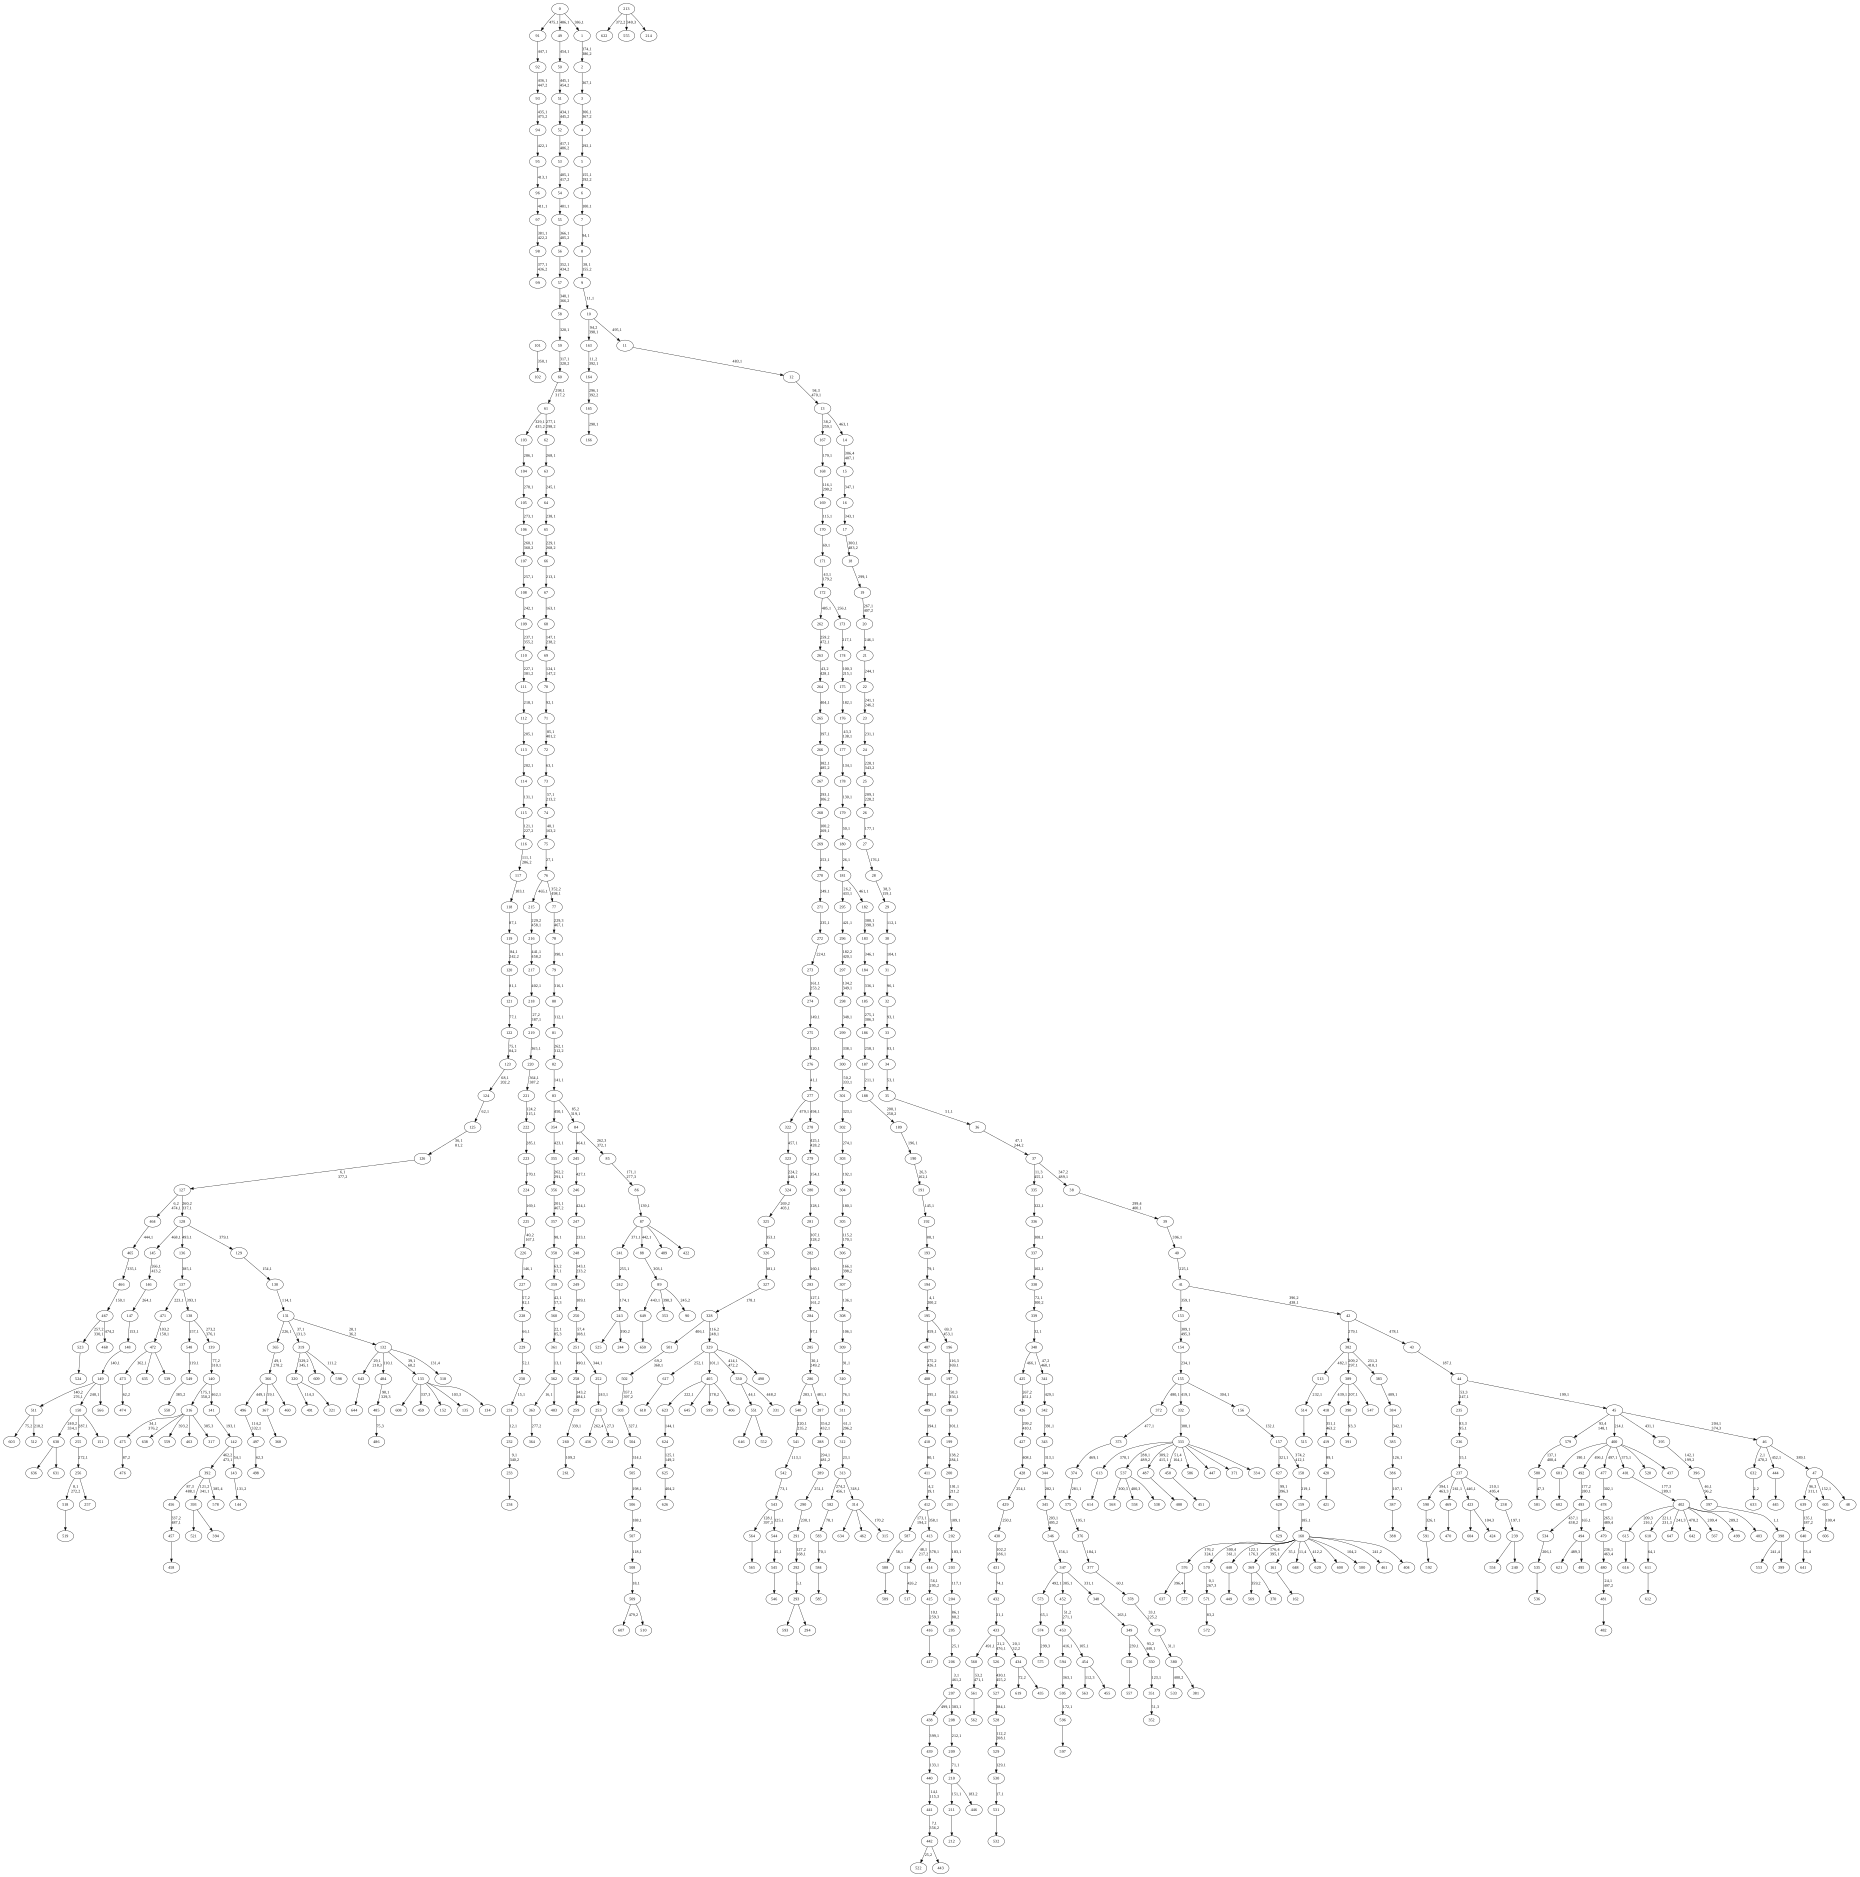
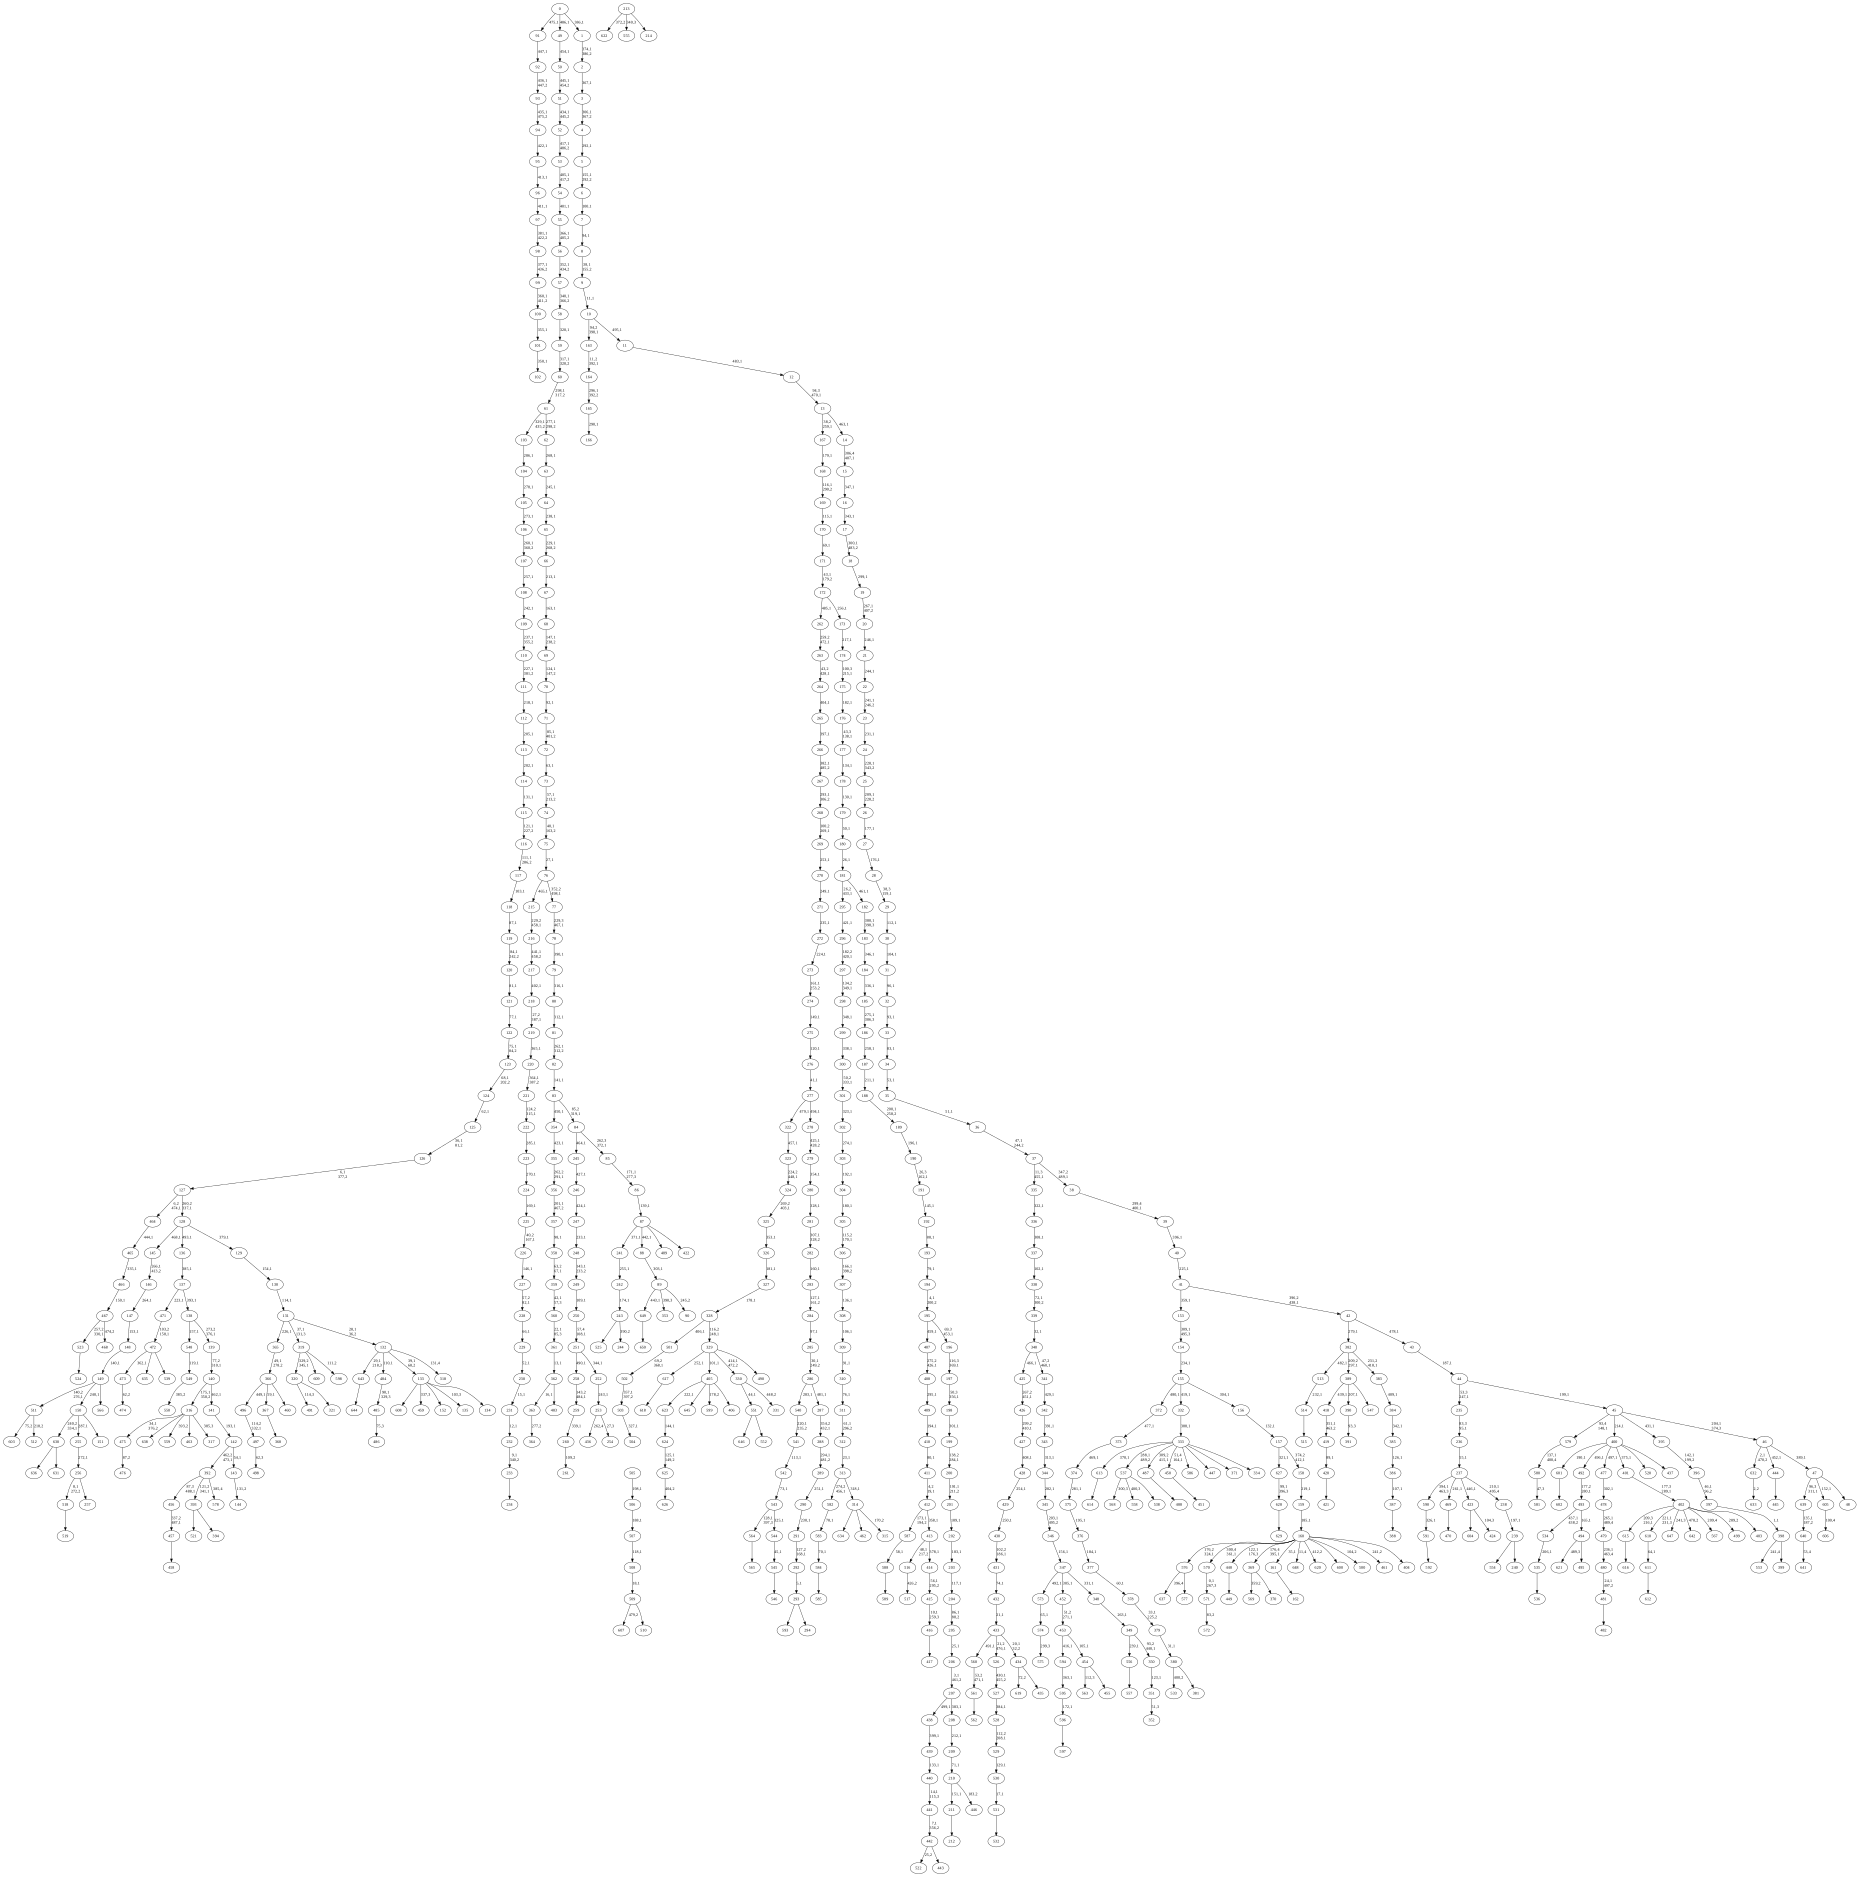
node "100": added
edge "504" -> "505": removed, label "314,1"
